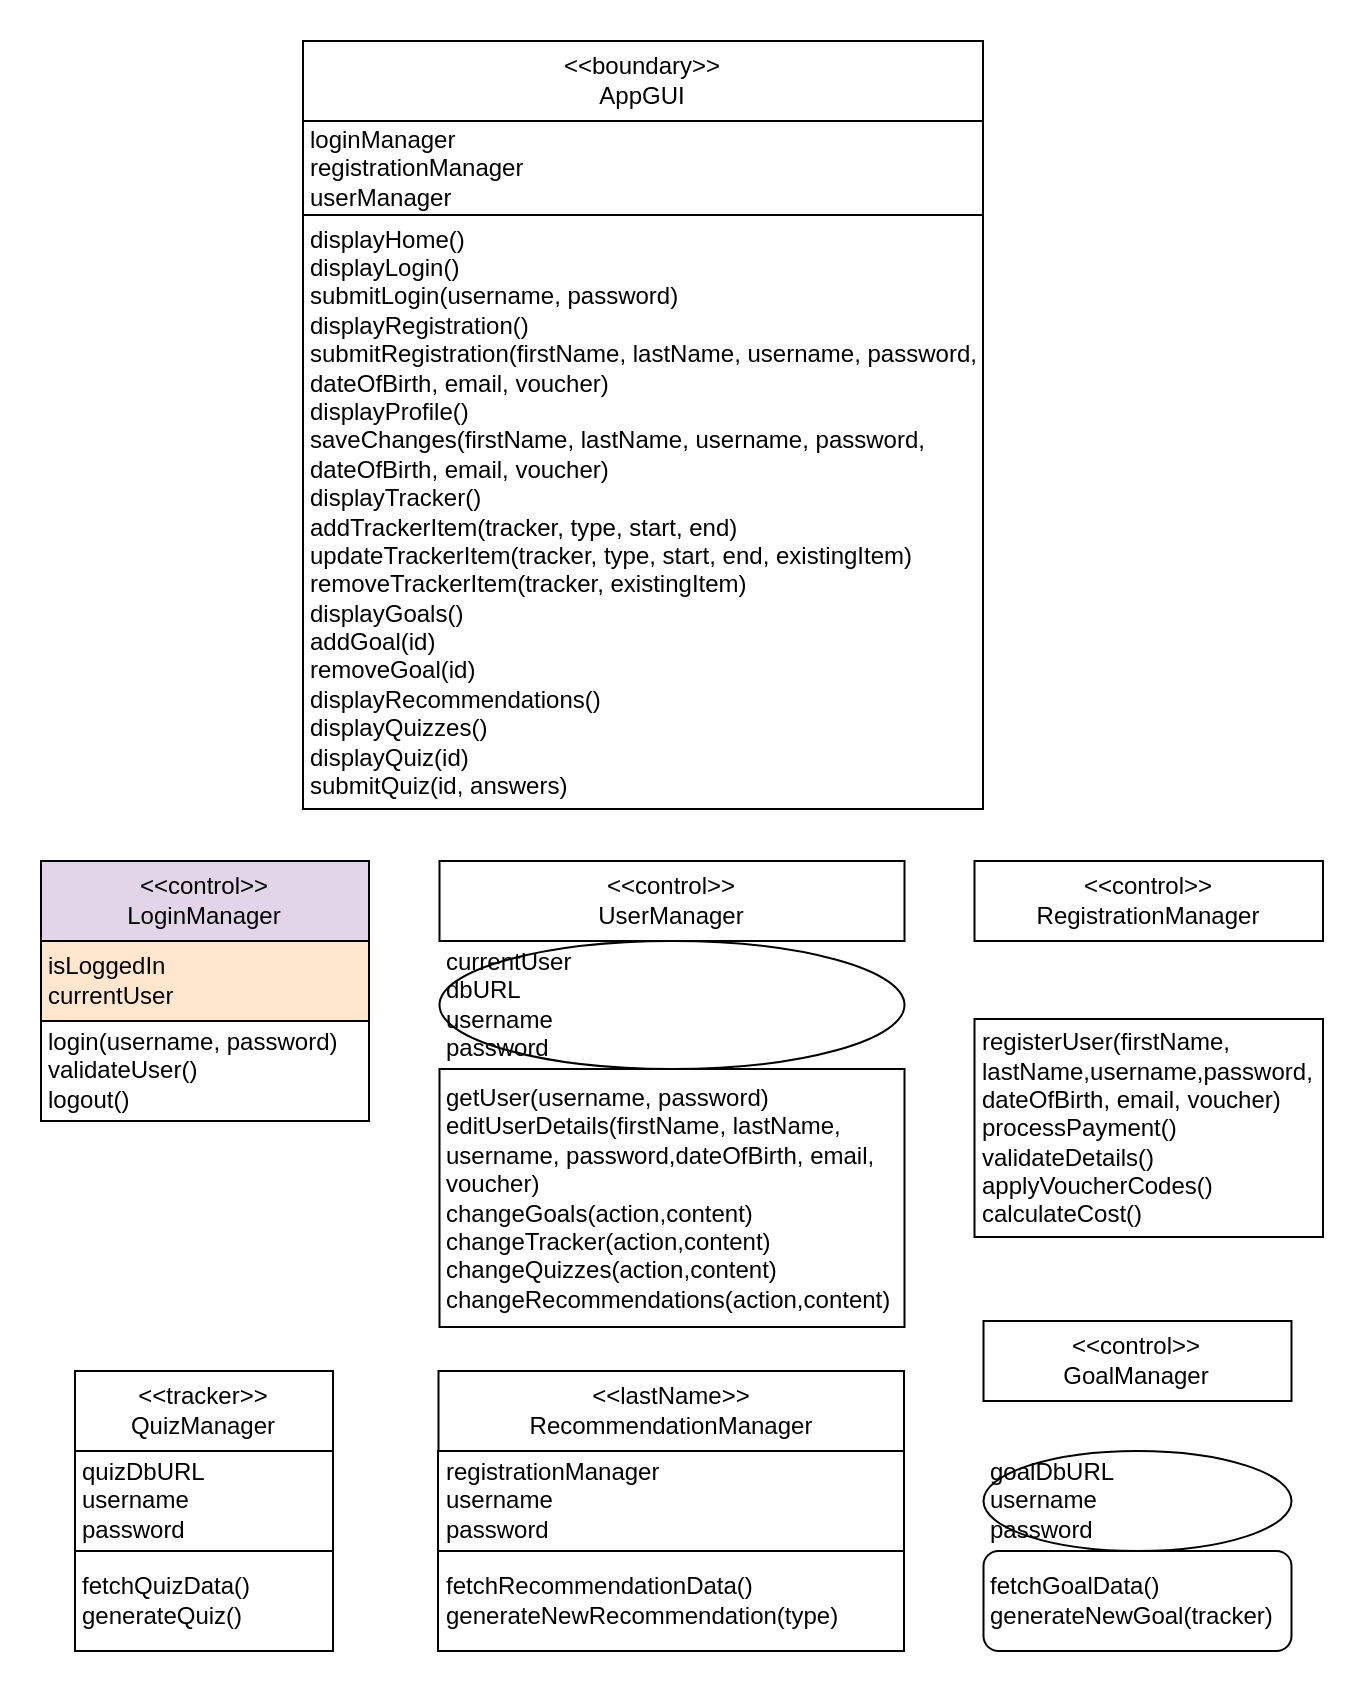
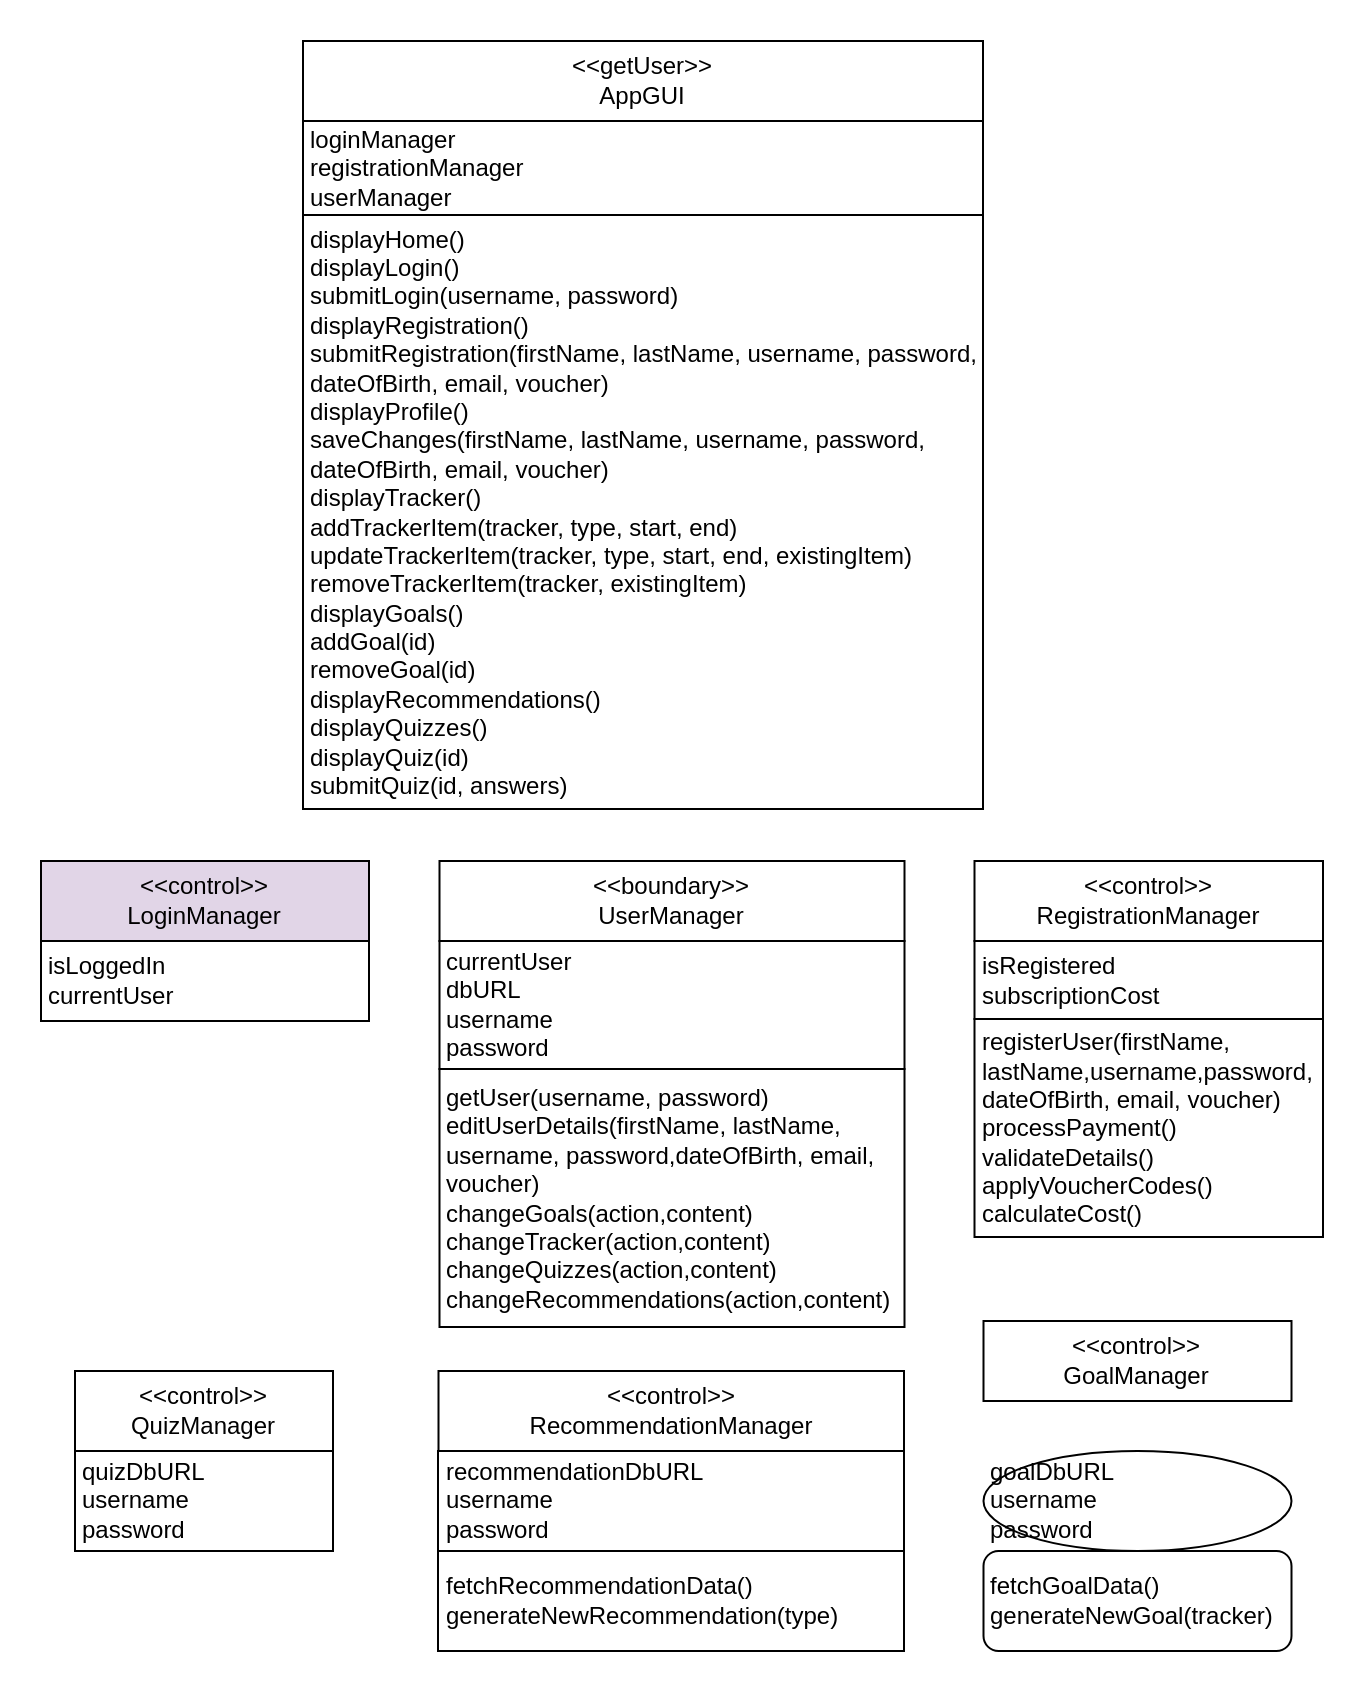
node "<<boundary>> AppGUI": label "<<boundary>> AppGUI" -> "<<getUser>> AppGUI"
node "<<control>> UserManager": label "<<control>> UserManager" -> "<<boundary>> UserManager"
node "isRegistered subscriptionCost": added
node "isLoggedIn currentUser": fillcolor #ffe6cc -> #ffffff
node "currentUser dbURLusernamepassword": shape ellipse -> rectangle
node "login(username, password) validateUser() logout()": removed
node "<<tracker>> QuizManager": label "<<tracker>> QuizManager" -> "<<control>> QuizManager"
node "<<lastName>> RecommendationManager": label "<<lastName>> RecommendationManager" -> "<<control>> RecommendationManager"
node "registrationManagerusernamepassword": label "registrationManagerusernamepassword" -> "recommendationDbURLusernamepassword"
node "fetchQuizData() generateQuiz()": removed
